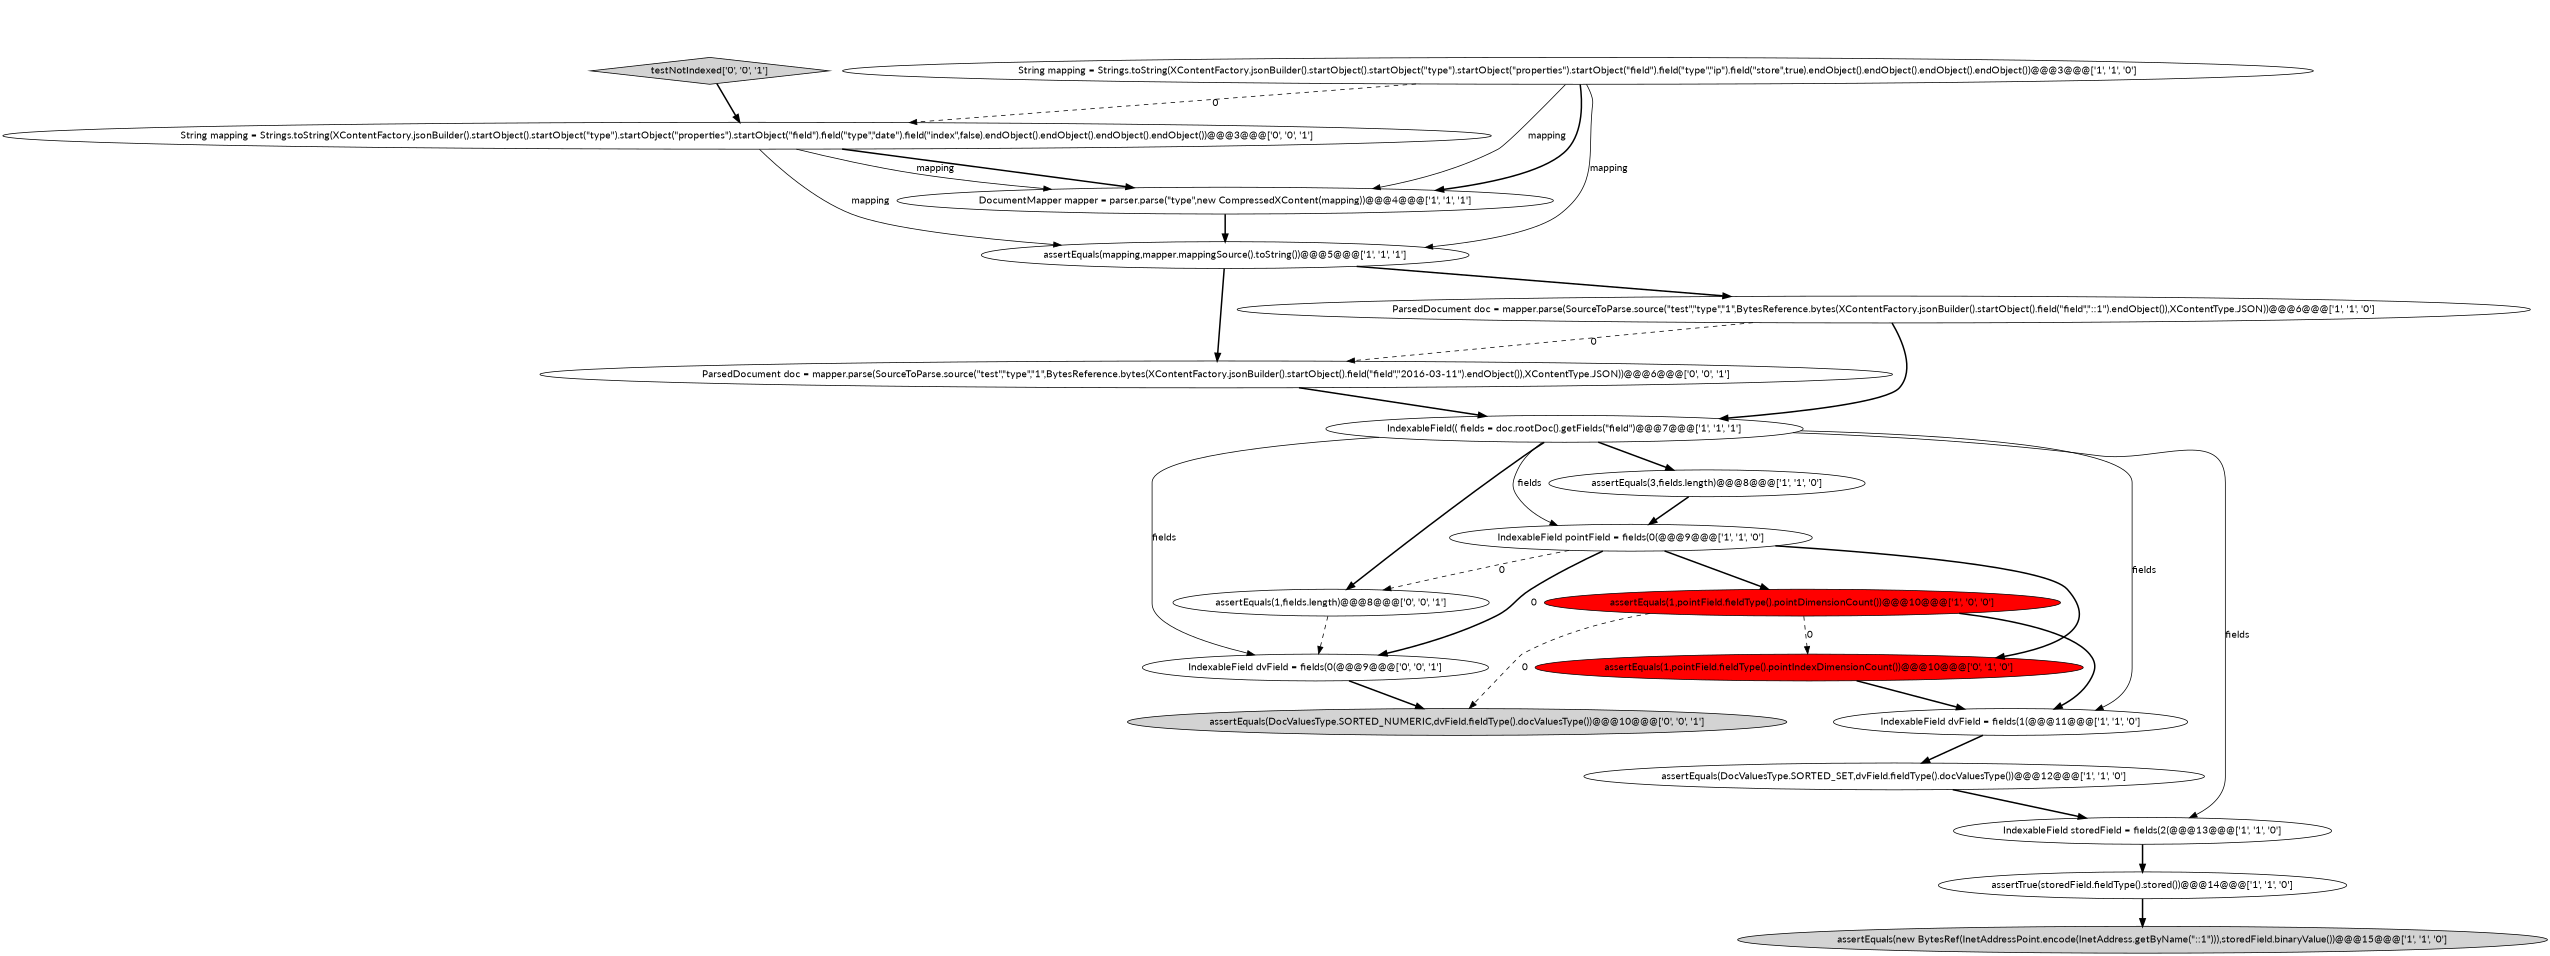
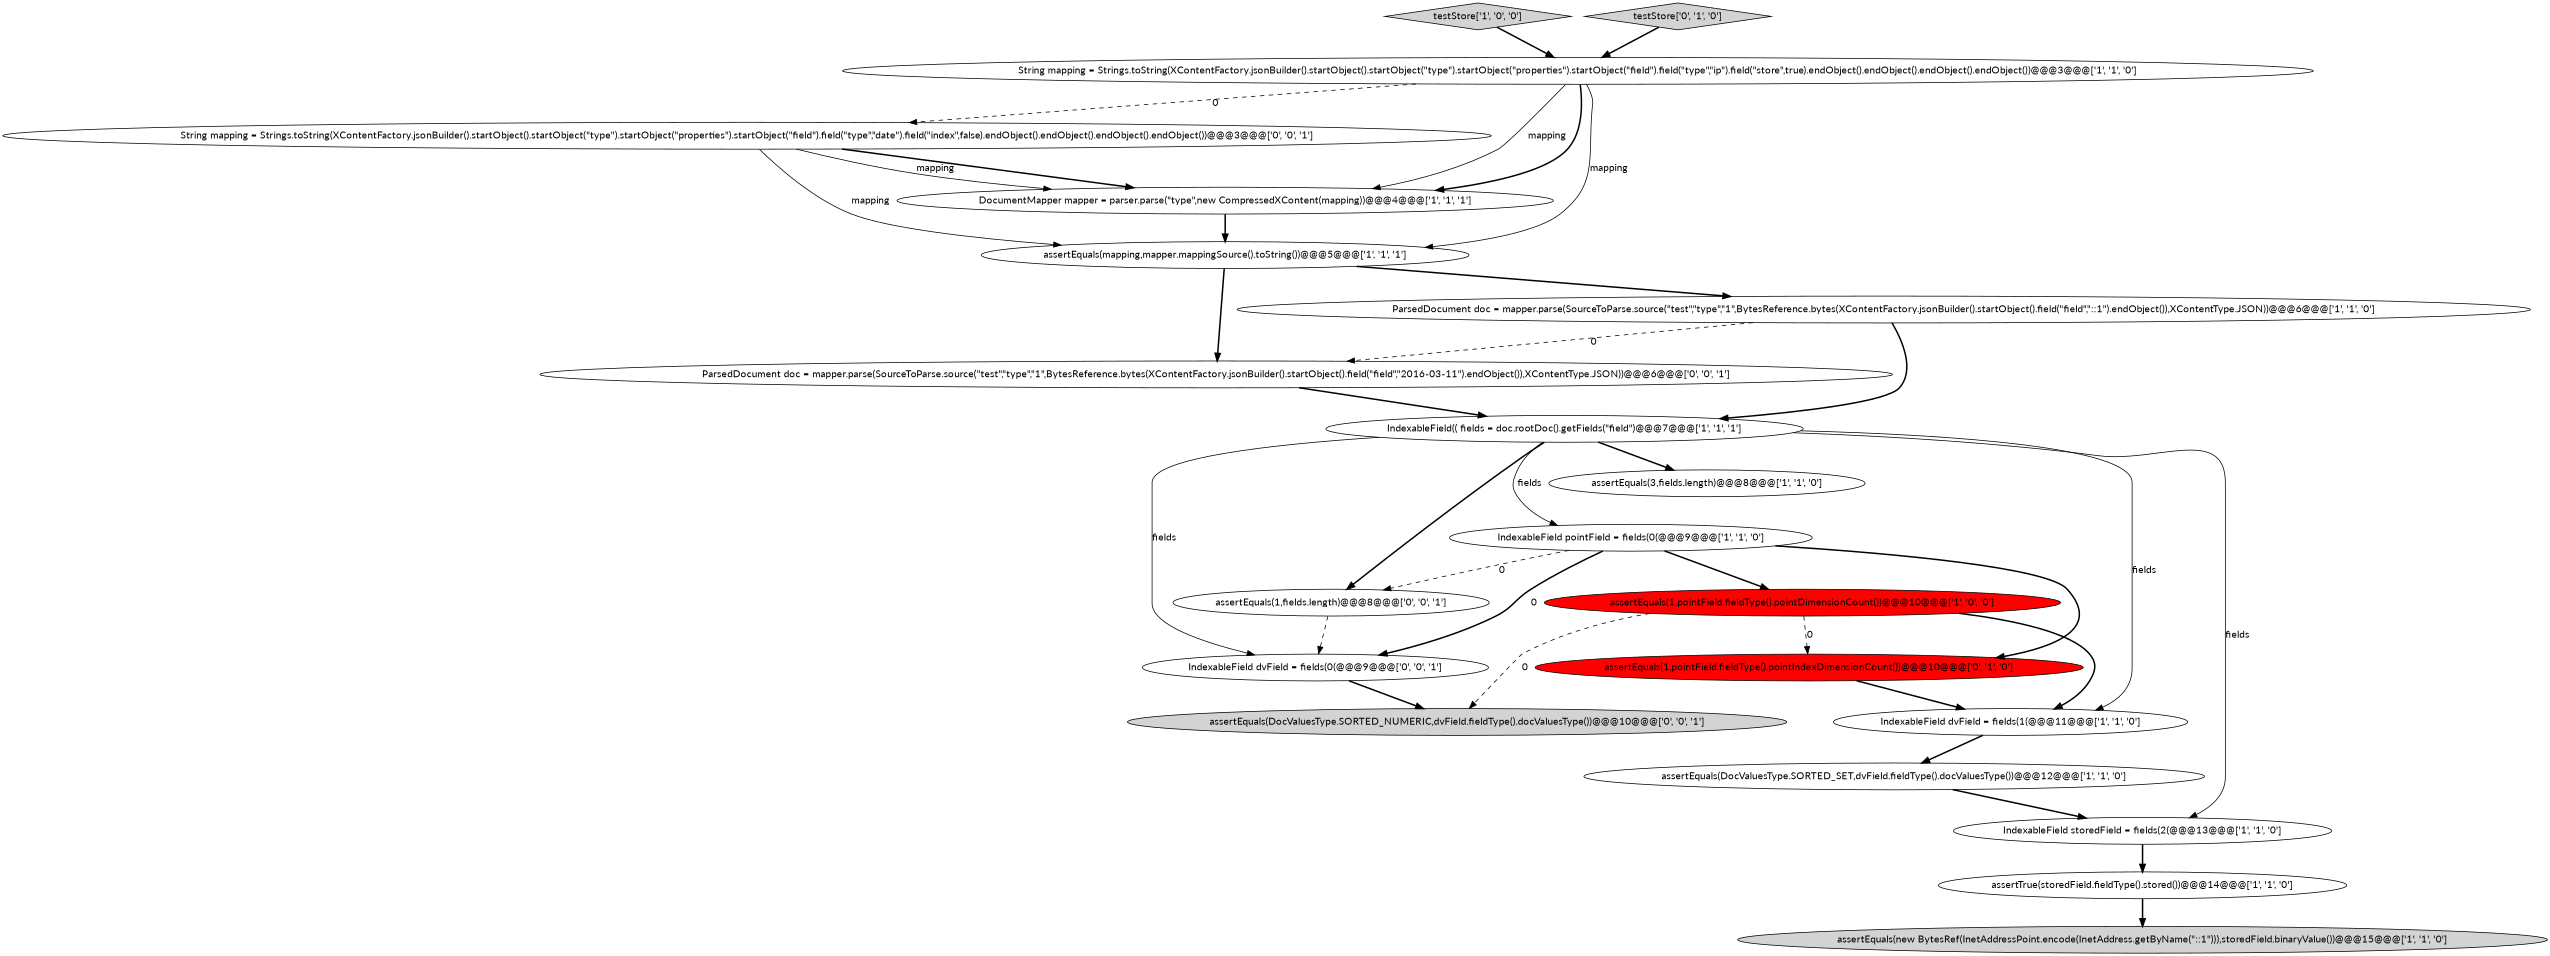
node "testStore['1', '0', '0']": added
node "testStore['0', '1', '0']": added
node "testNotIndexed['0', '0', '1']": removed
edge "assertEquals(3,fields.length)@@@8@@@['1', '1', '0']" -> "IndexableField pointField = fields(0(@@@9@@@['1', '1', '0']": removed
